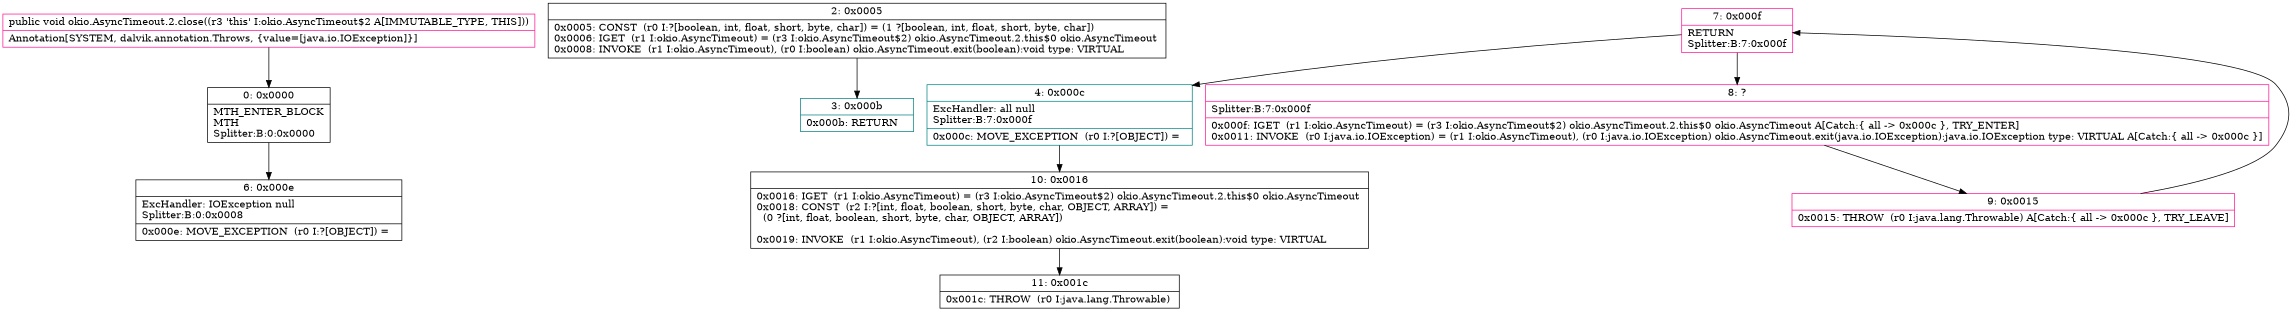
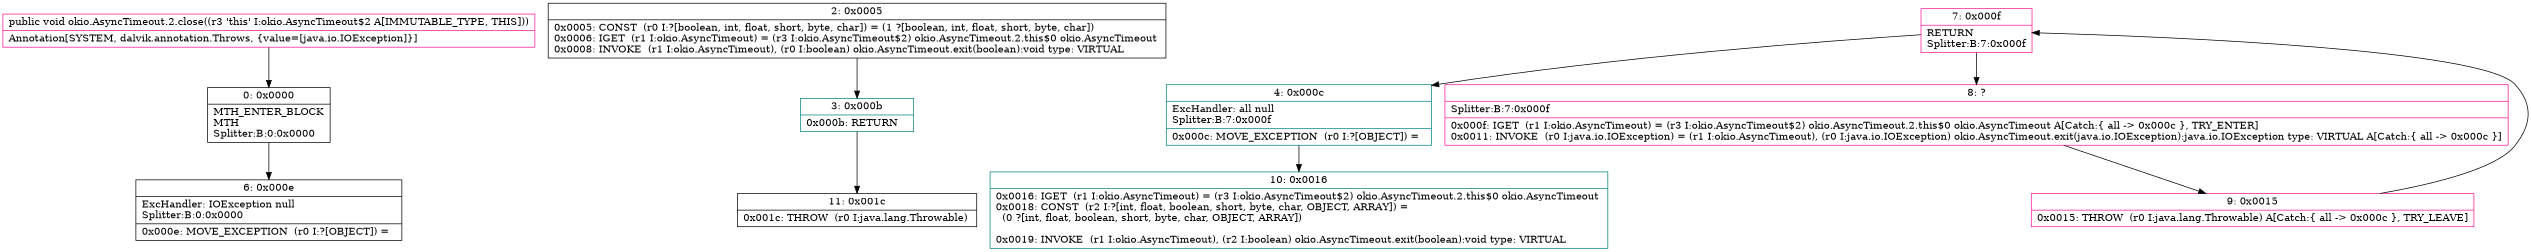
node "10: 0x0016": color black -> teal
node "6: 0x000e": text "Splitter:B:0:0x0008" -> "Splitter:B:0:0x0000"
edge "10: 0x0016" -> "11: 0x001c": now "3: 0x000b" -> "11: 0x001c"
